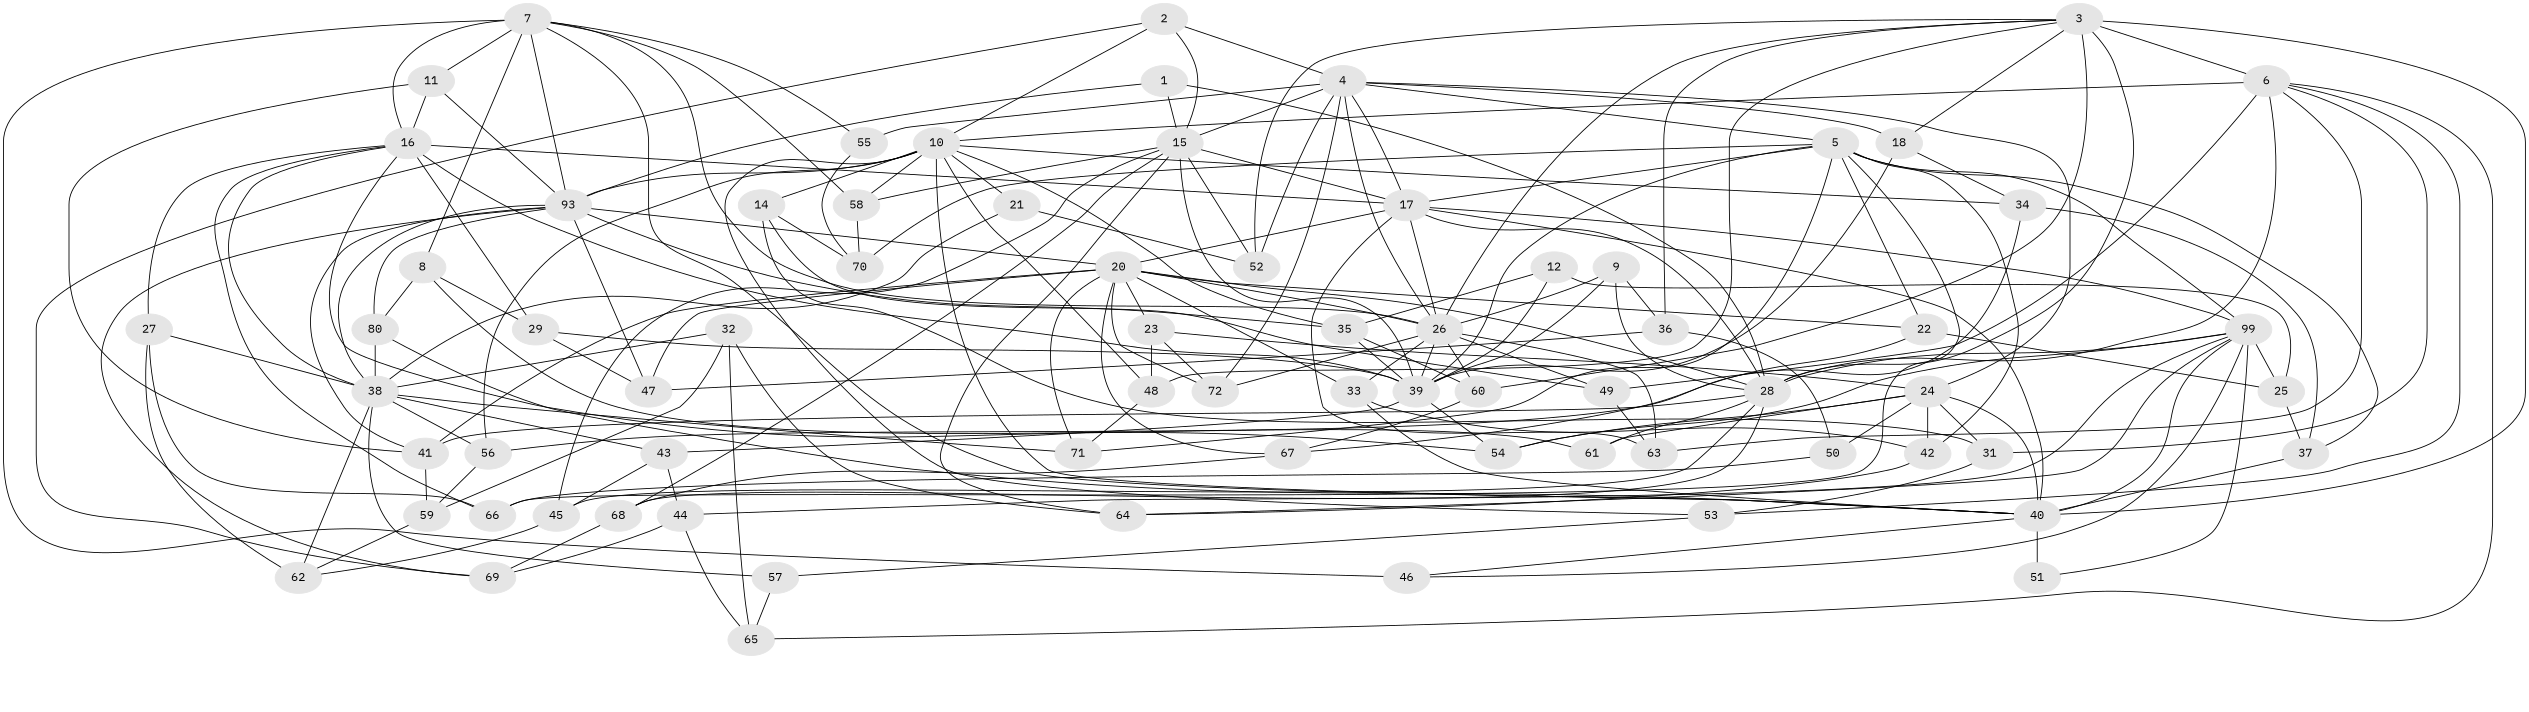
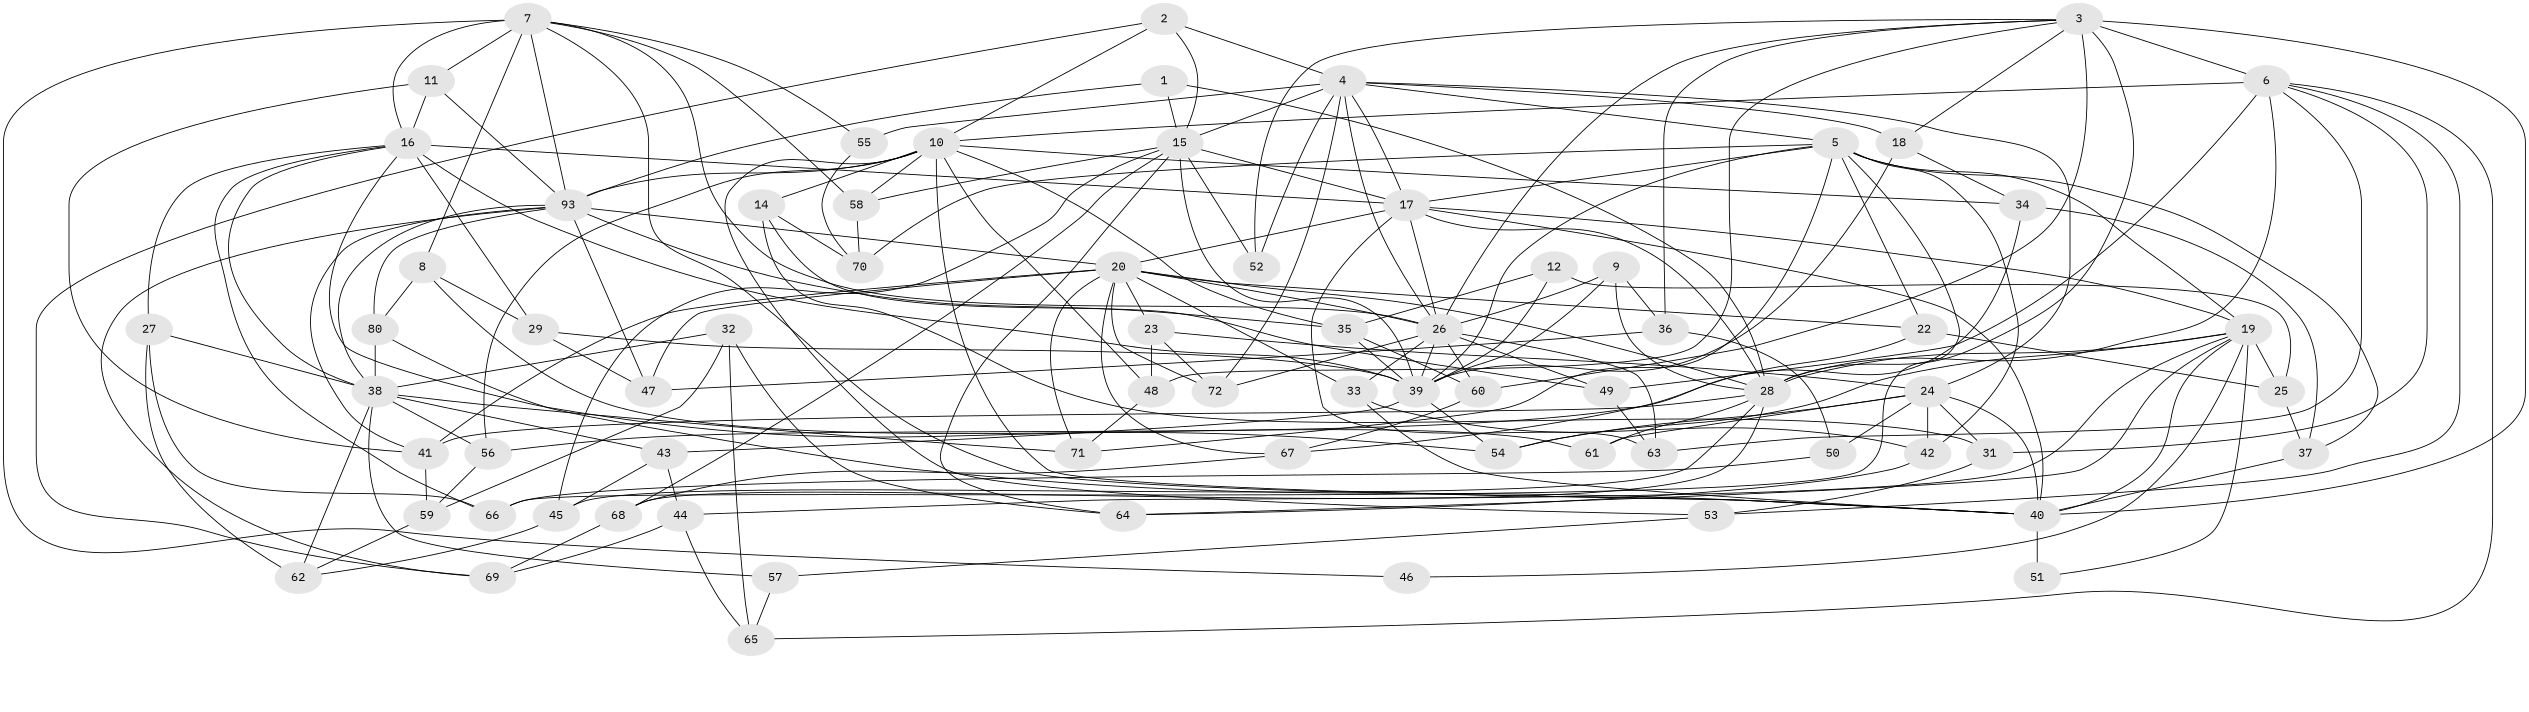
node "21": removed
node "99": label "99" -> "19"
edge "40" -- "46": removed
